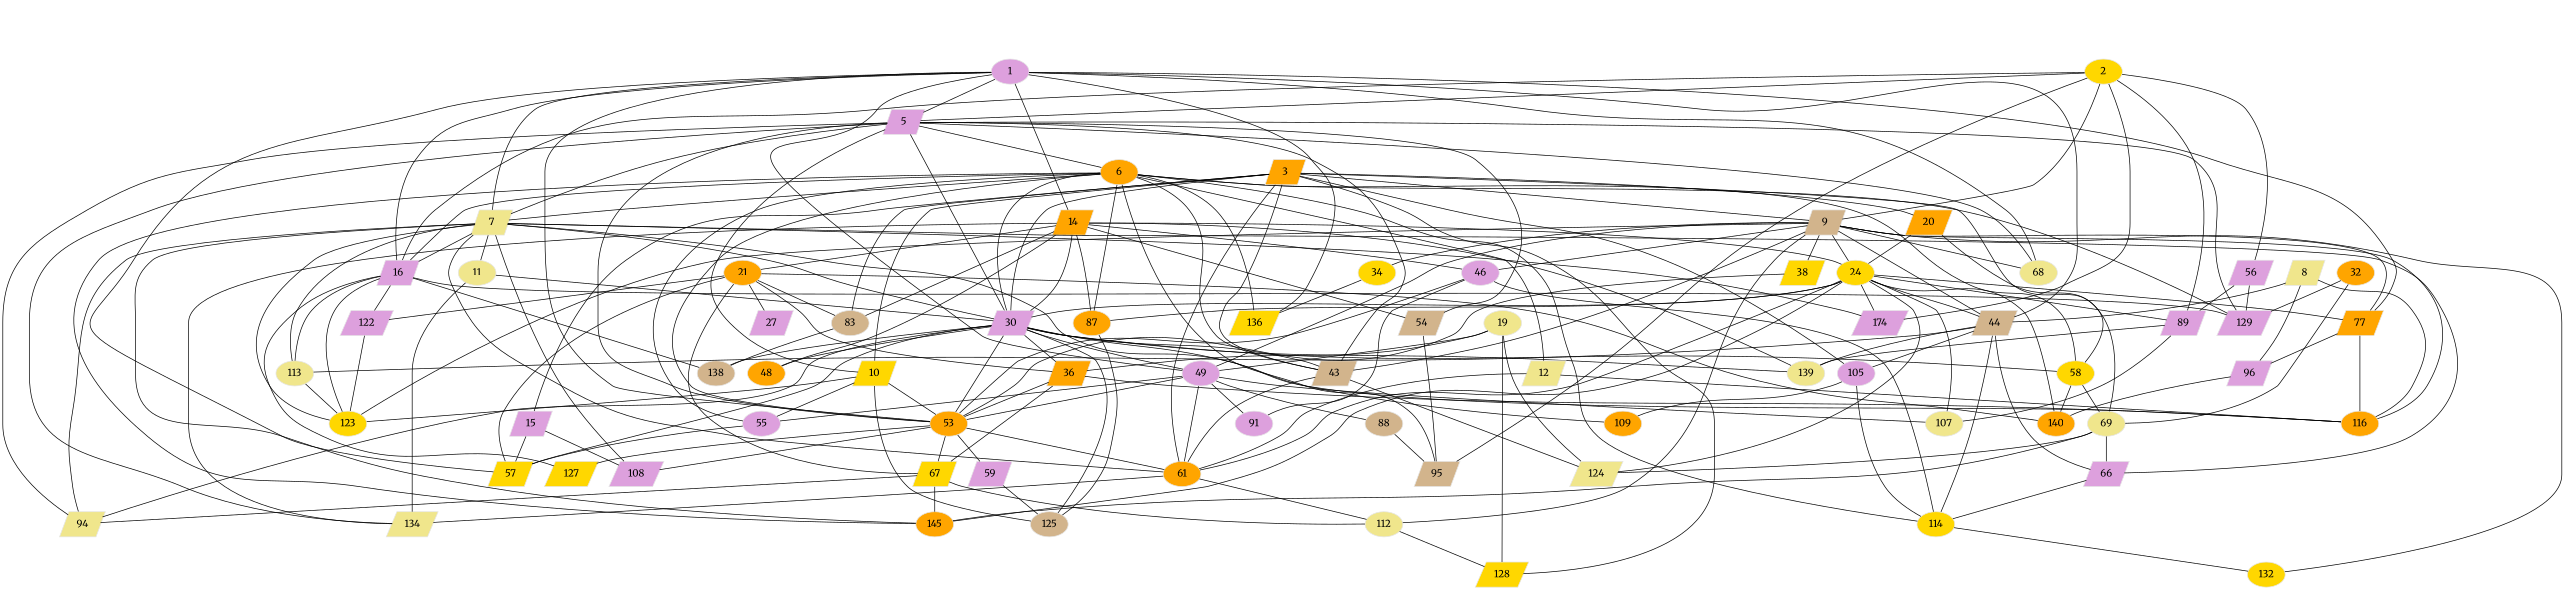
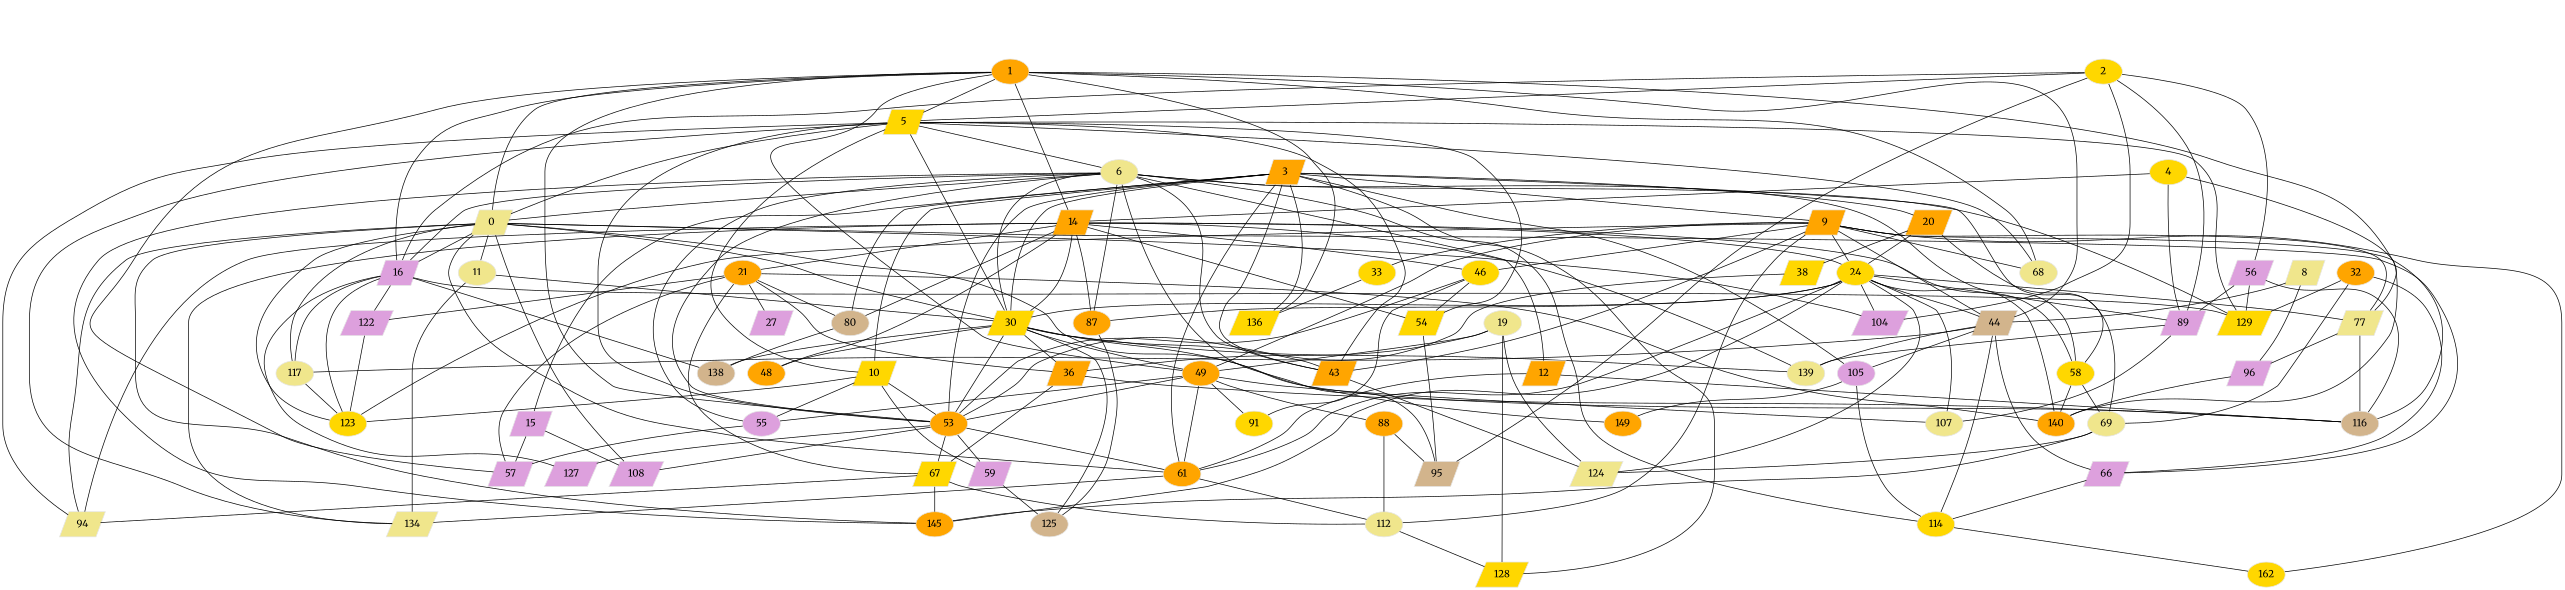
node "1": fillcolor plum -> orange
node "5": fillcolor plum -> gold
node "6": fillcolor orange -> khaki
node "4": added
edge "2" -- "9": removed
edge "6" -- "136": now "3" -- "136"
node "7": label "7" -> "0"
node "9": fillcolor tan -> orange
edge "9" -- "38": now "20" -- "38"
node "34": label "34" -> "33"
node "46": fillcolor plum -> gold
edge "46" -- "114": now "46" -- "54"
edge "8" -- "116": now "56" -- "116"
node "83": label "83" -> "80"
node "30": fillcolor plum -> gold
node "54": fillcolor tan -> gold
node "174": label "174" -> "104"
node "129": fillcolor plum -> gold
node "77": fillcolor orange -> khaki
edge "30" -- "58": now "14" -- "58"
node "113": label "113" -> "117"
node "49": fillcolor plum -> orange
node "43": fillcolor tan -> orange
node "12": fillcolor khaki -> orange
edge "30" -- "57": removed
edge "36" -- "53": now "3" -- "53"
edge "43" -- "61": removed
edge "30" -- "94": now "14" -- "94"
node "91": fillcolor plum -> gold
node "88": fillcolor tan -> orange
node "109": label "109" -> "149"
node "116": fillcolor orange -> tan
edge "69" -- "66": now "32" -- "66"
node "57": fillcolor gold -> plum
node "127": fillcolor gold -> plum
edge "88" -- "112": added
edge "10" -- "125": now "10" -- "59"
node "132": label "132" -> "162"
